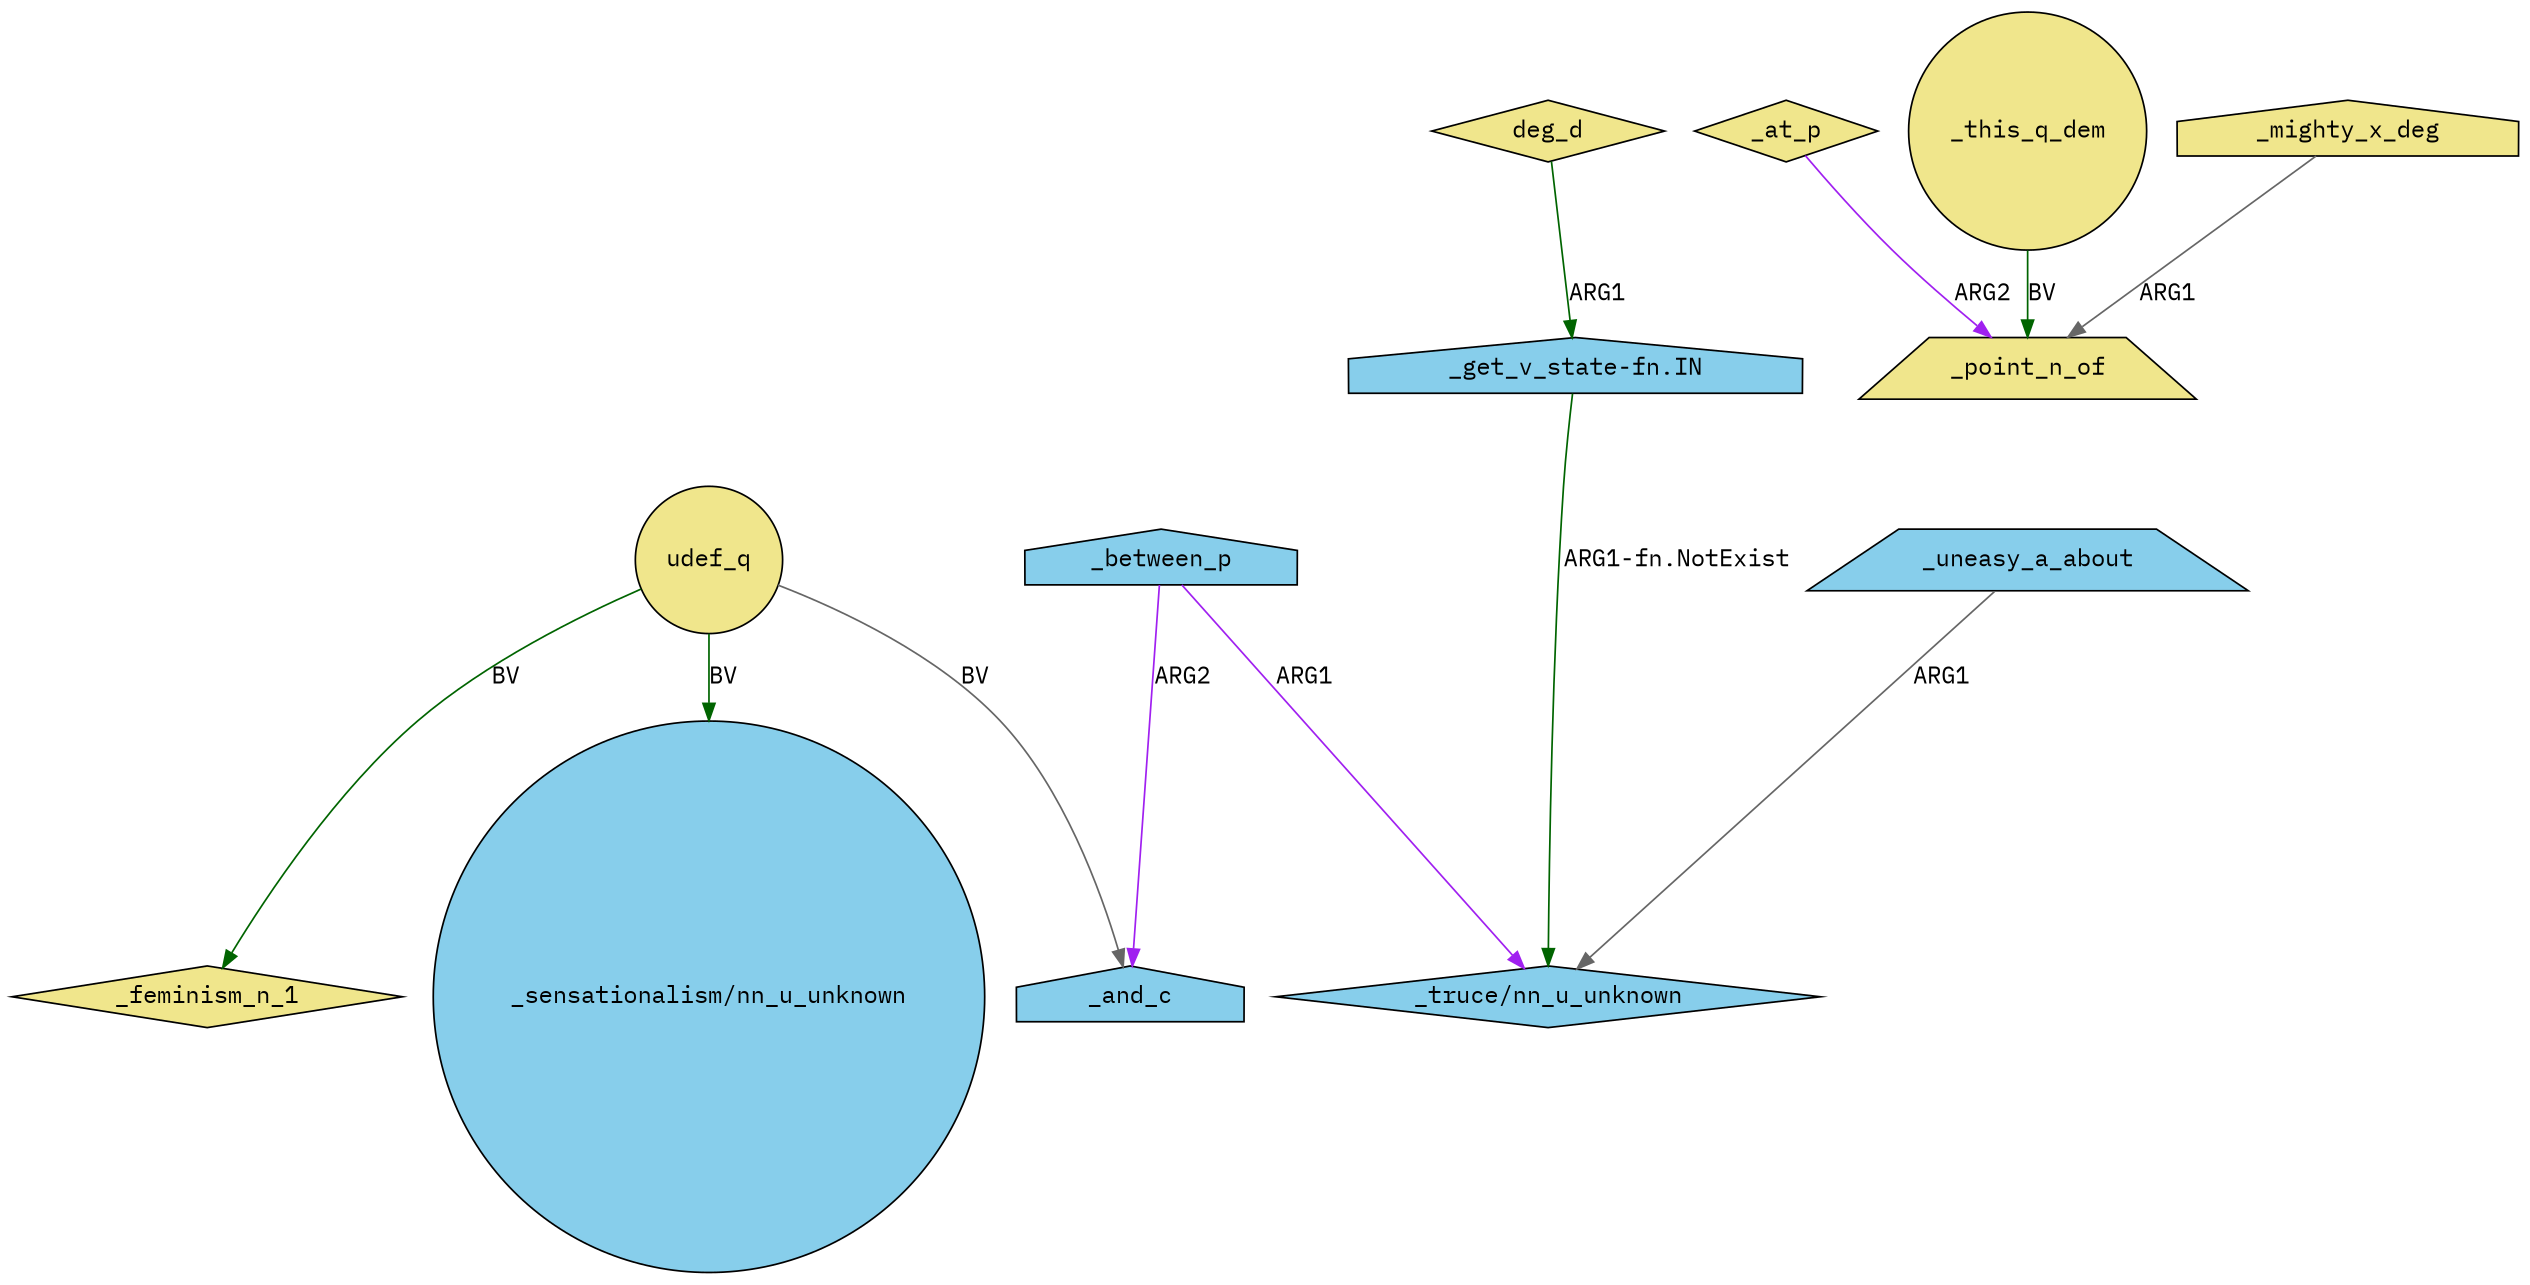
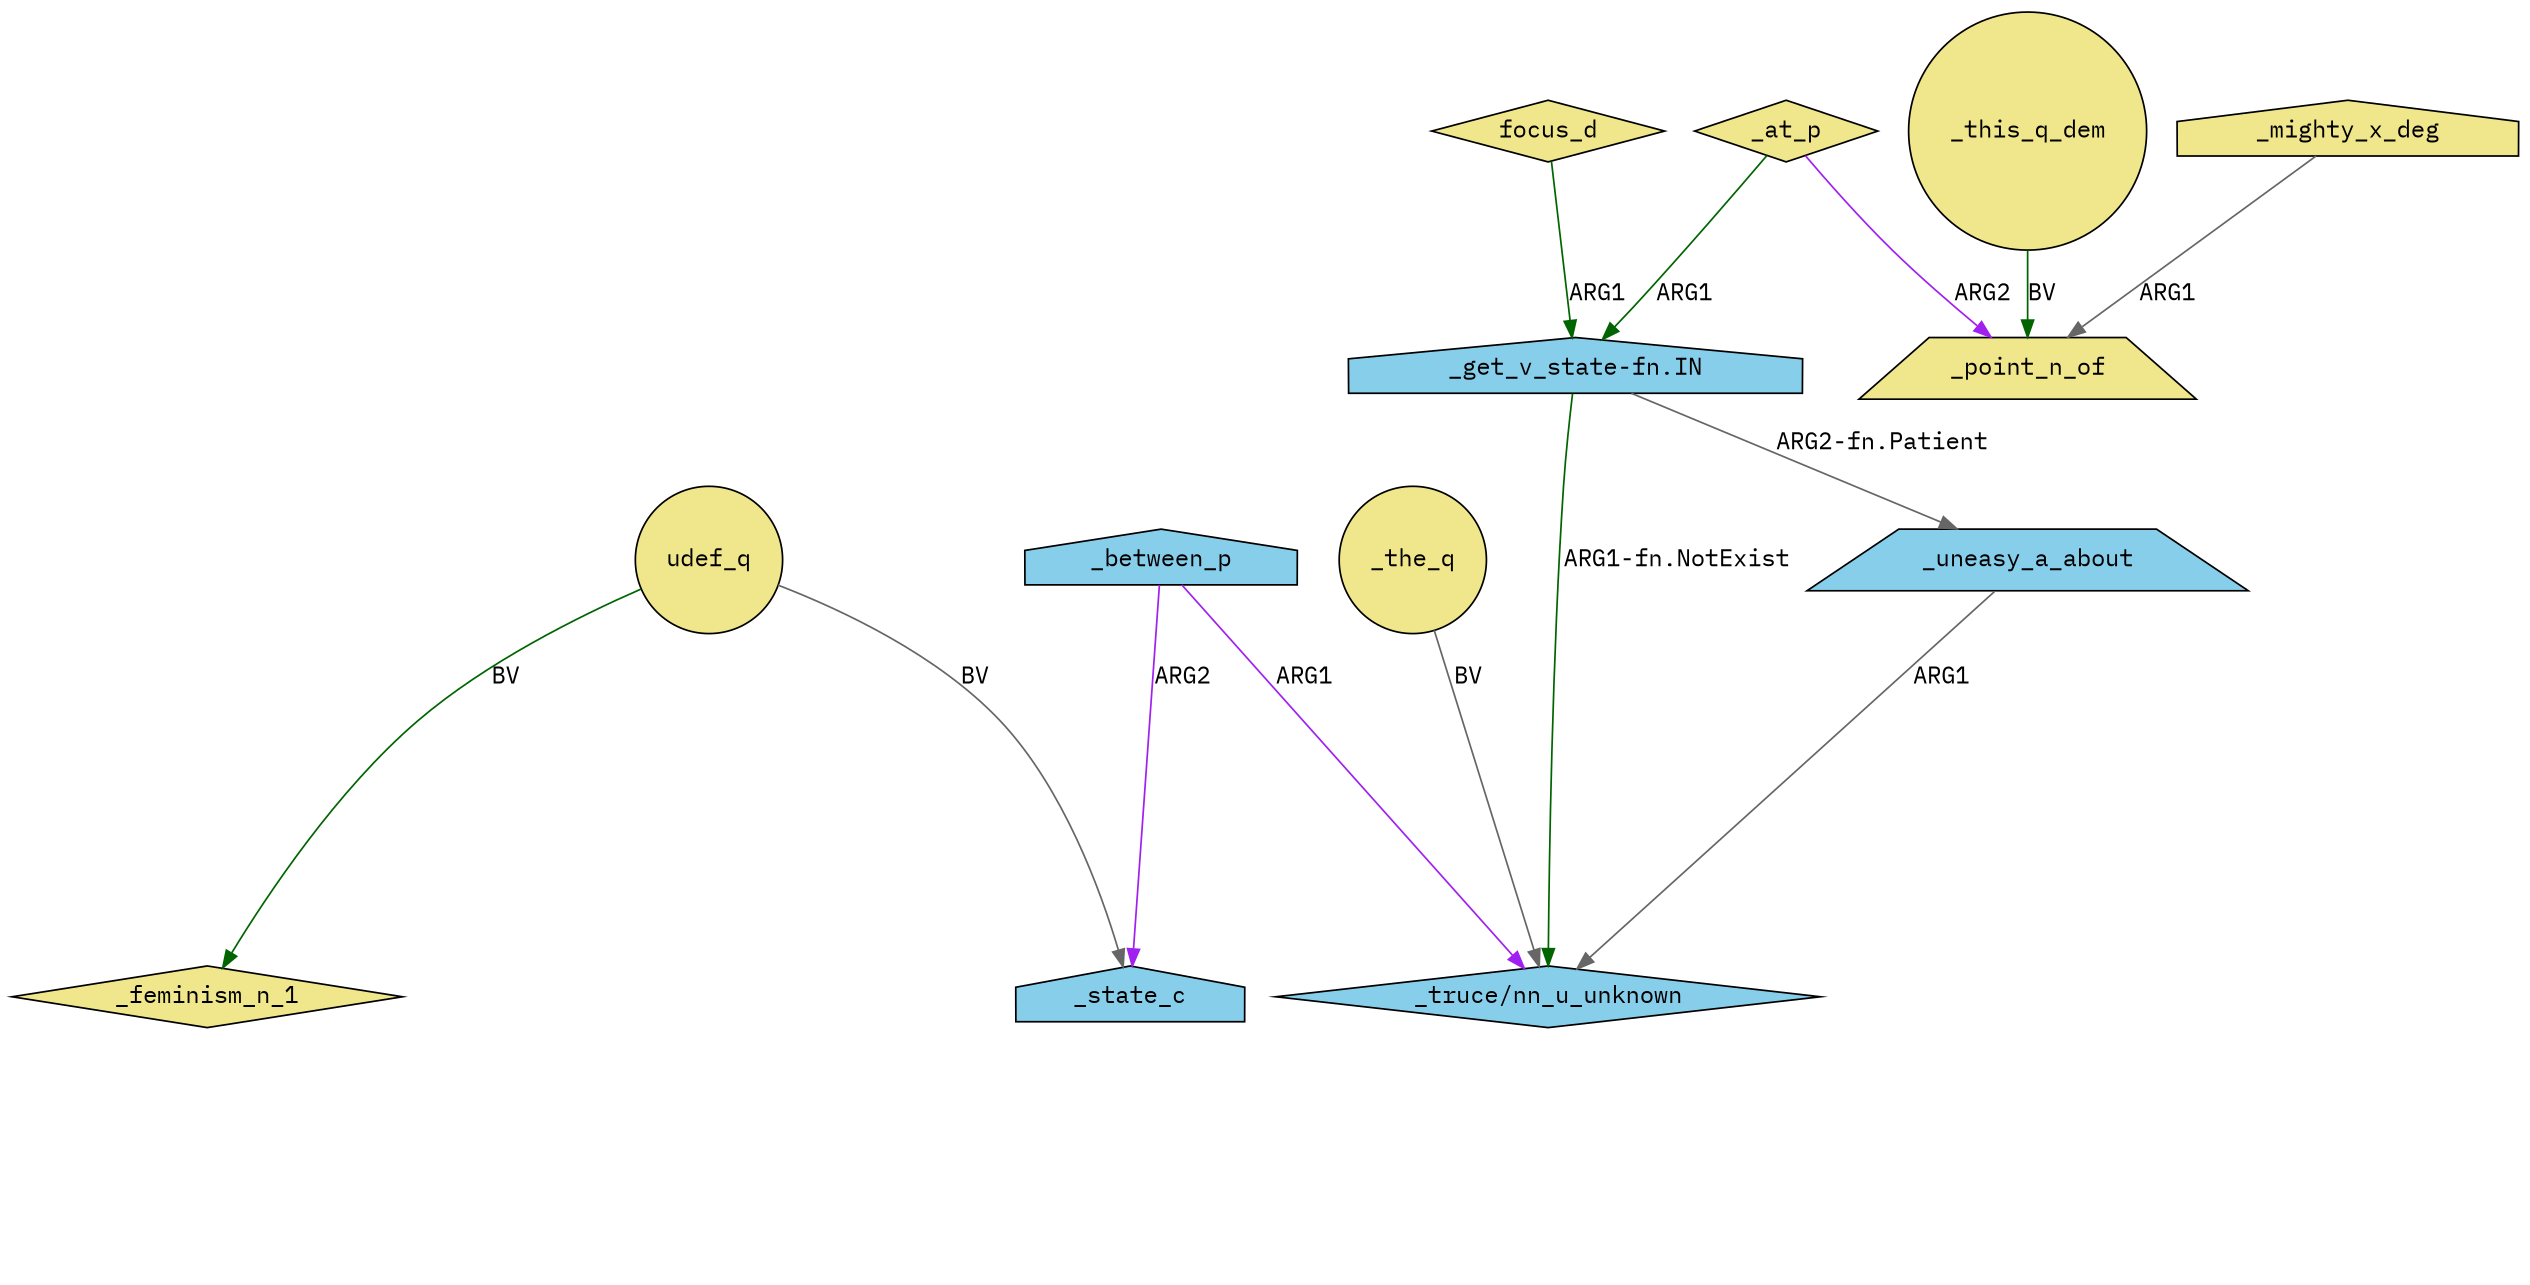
node "deg_d": label "deg_d" -> "focus_d"
edge "_at_p" -> "_get_v_state-fn.IN": added, label "ARG1"
edge "_get_v_state-fn.IN" -> "_uneasy_a_about": added, label "ARG2-fn.Patient"
node "_the_q": added
node "_sensationalism/nn_u_unknown": removed
node "_and_c": label "_and_c" -> "_state_c"
